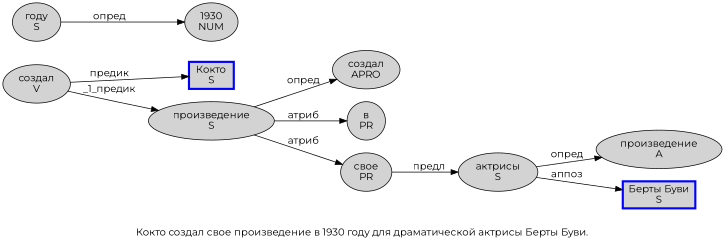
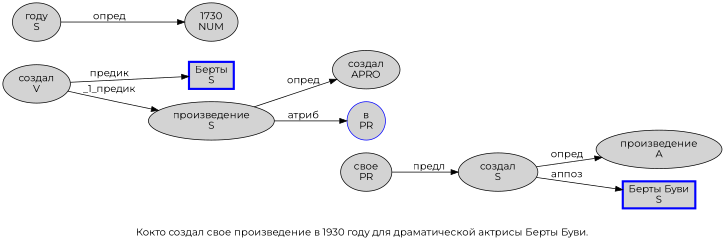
node "1930 NUM": label "1930 NUM" -> "1730 NUM"
node "Кокто S": label "Кокто S" -> "Берты S"
node "в PR": color black -> blue
edge "произведение S" -> "свое PR": removed, label "атриб"
node "актрисы S": label "актрисы S" -> "создал S"
